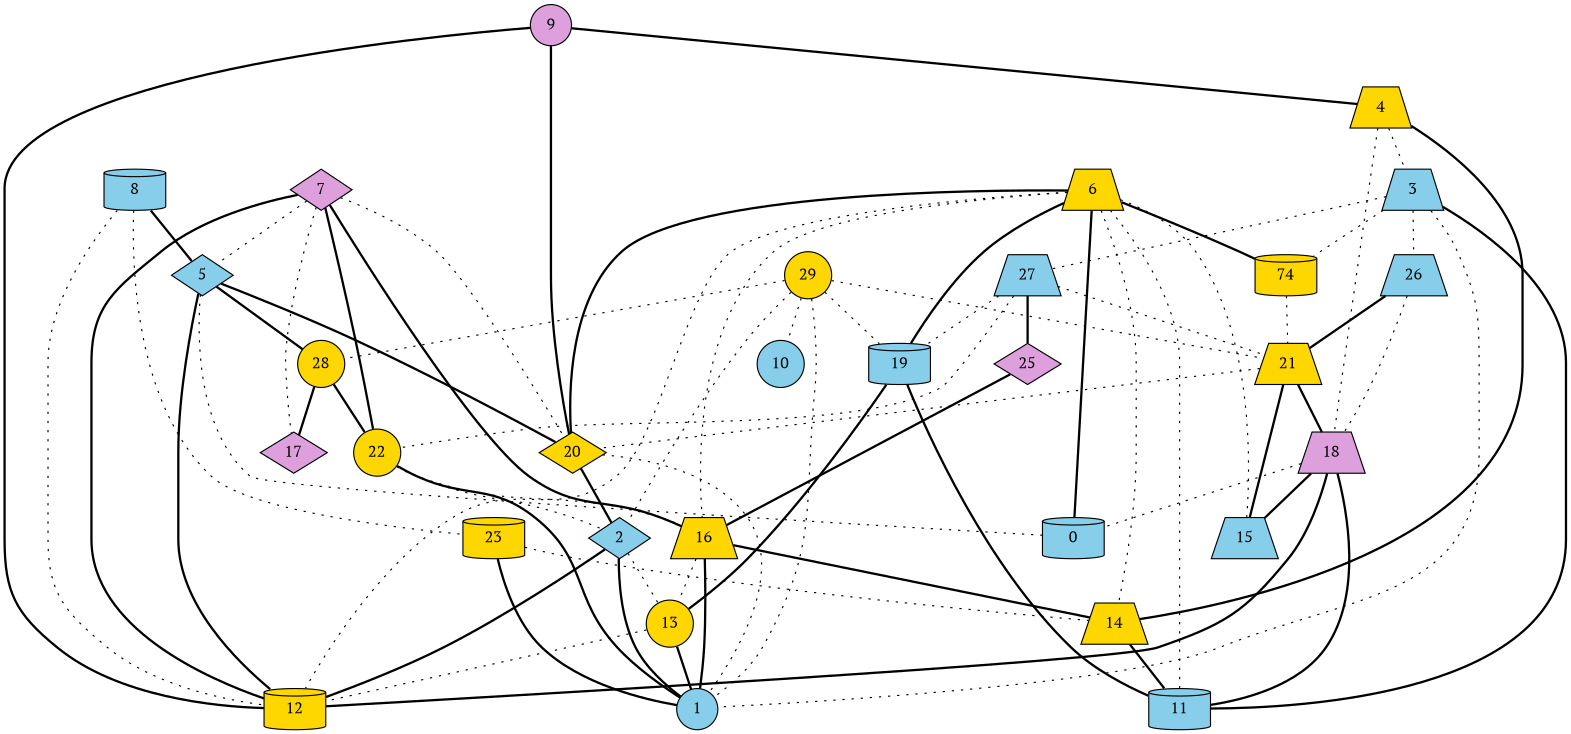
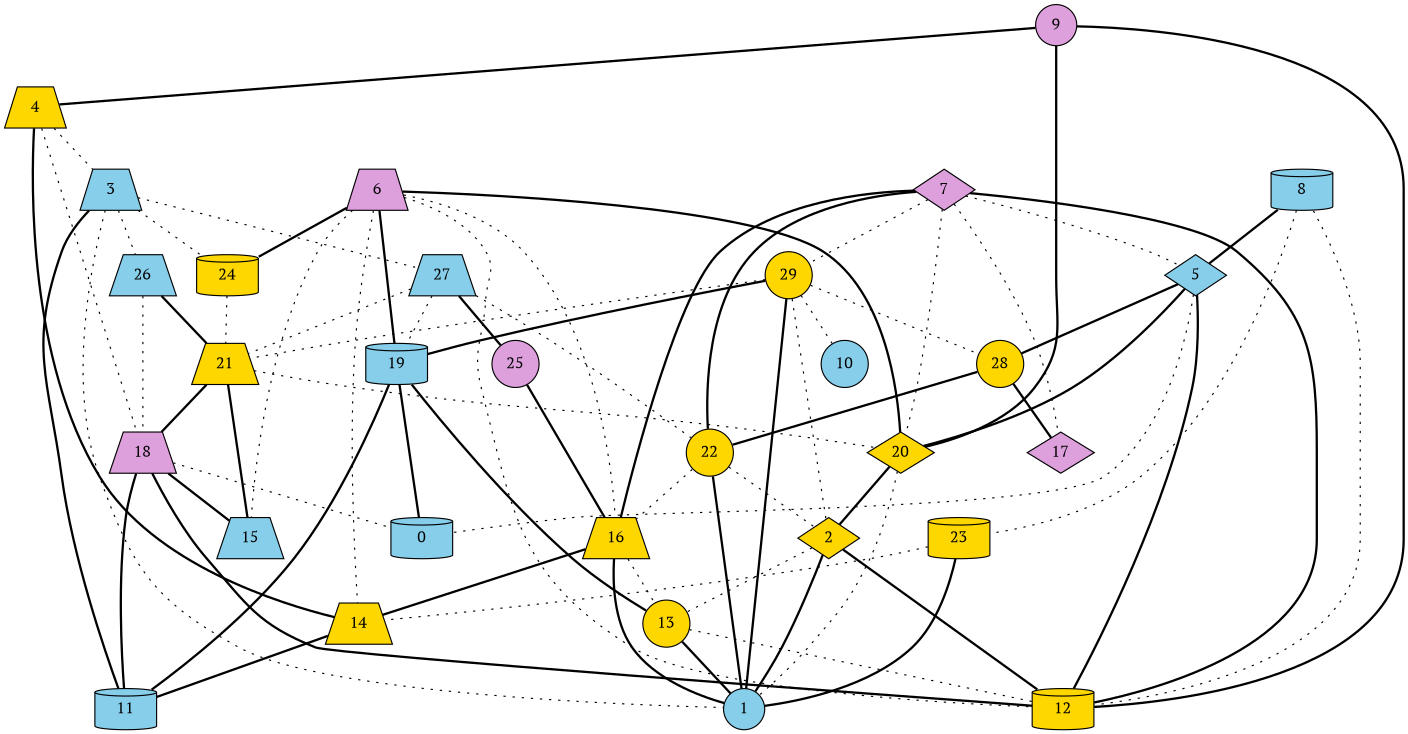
node "6": fillcolor gold -> plum
edge "7" -- "29": added
node "74": label "74" -> "24"
edge "29" -- "19": style dotted -> bold
node "25": shape diamond -> circle
edge "6" -- "0": now "19" -- "0"
edge "6" -- "11": removed
edge "29" -- "1": style dotted -> bold
node "2": fillcolor skyblue -> gold
